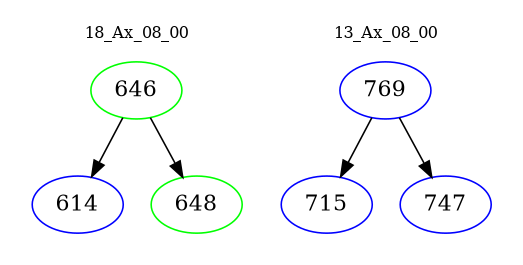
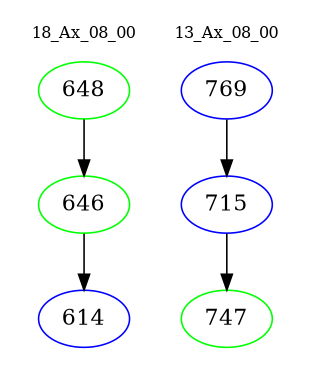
edge "646" -> "648": reversed
edge "769" -> "747": now "715" -> "747"
node "747": color blue -> green
